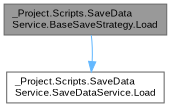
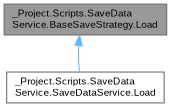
edge "_Project.Scripts.SaveData Service.BaseSaveStrategy.Load" -> "_Project.Scripts.SaveData Service.SaveDataService.Load": reversed
